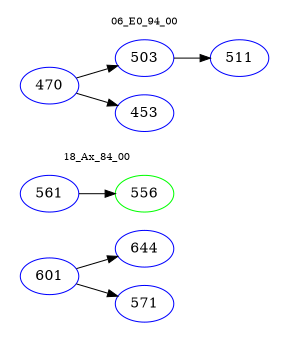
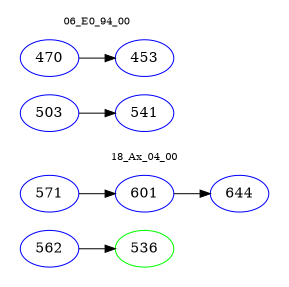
node "511": label "511" -> "541"
edge "470" -> "503": removed
cluster "18_Ax_84_00": label "18_Ax_84_00" -> "18_Ax_04_00"
node "561": label "561" -> "562"
node "556": label "556" -> "536"
edge "601" -> "571": reversed
